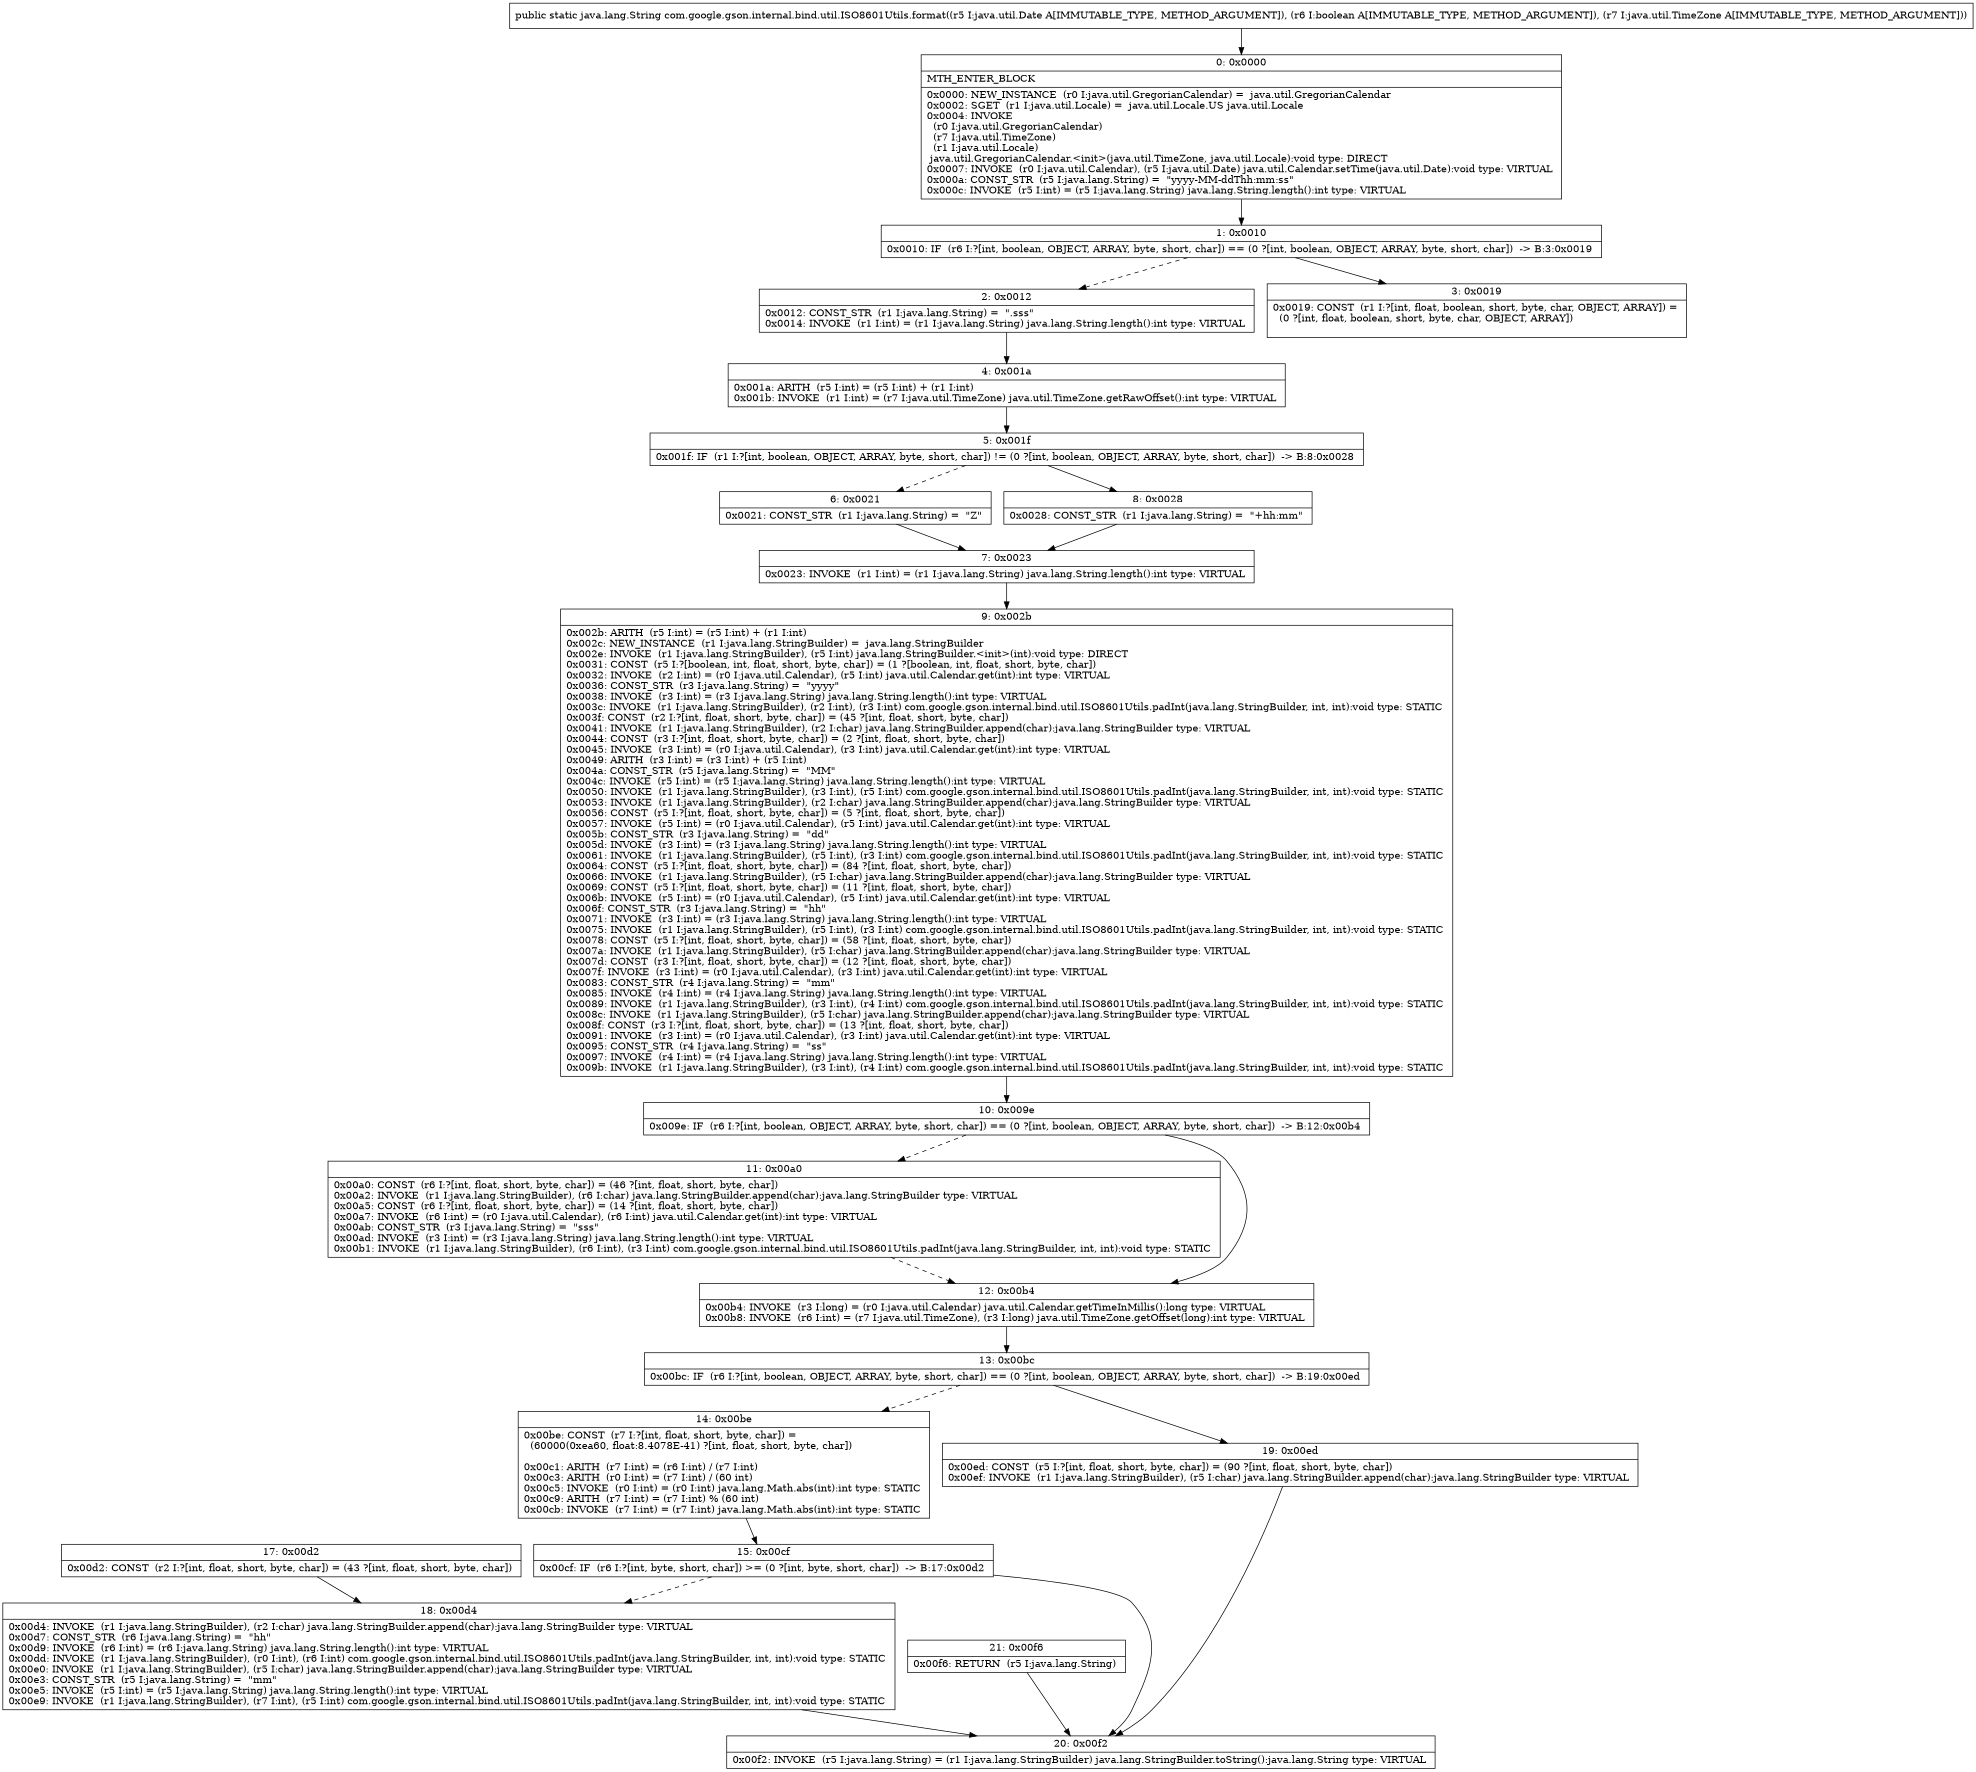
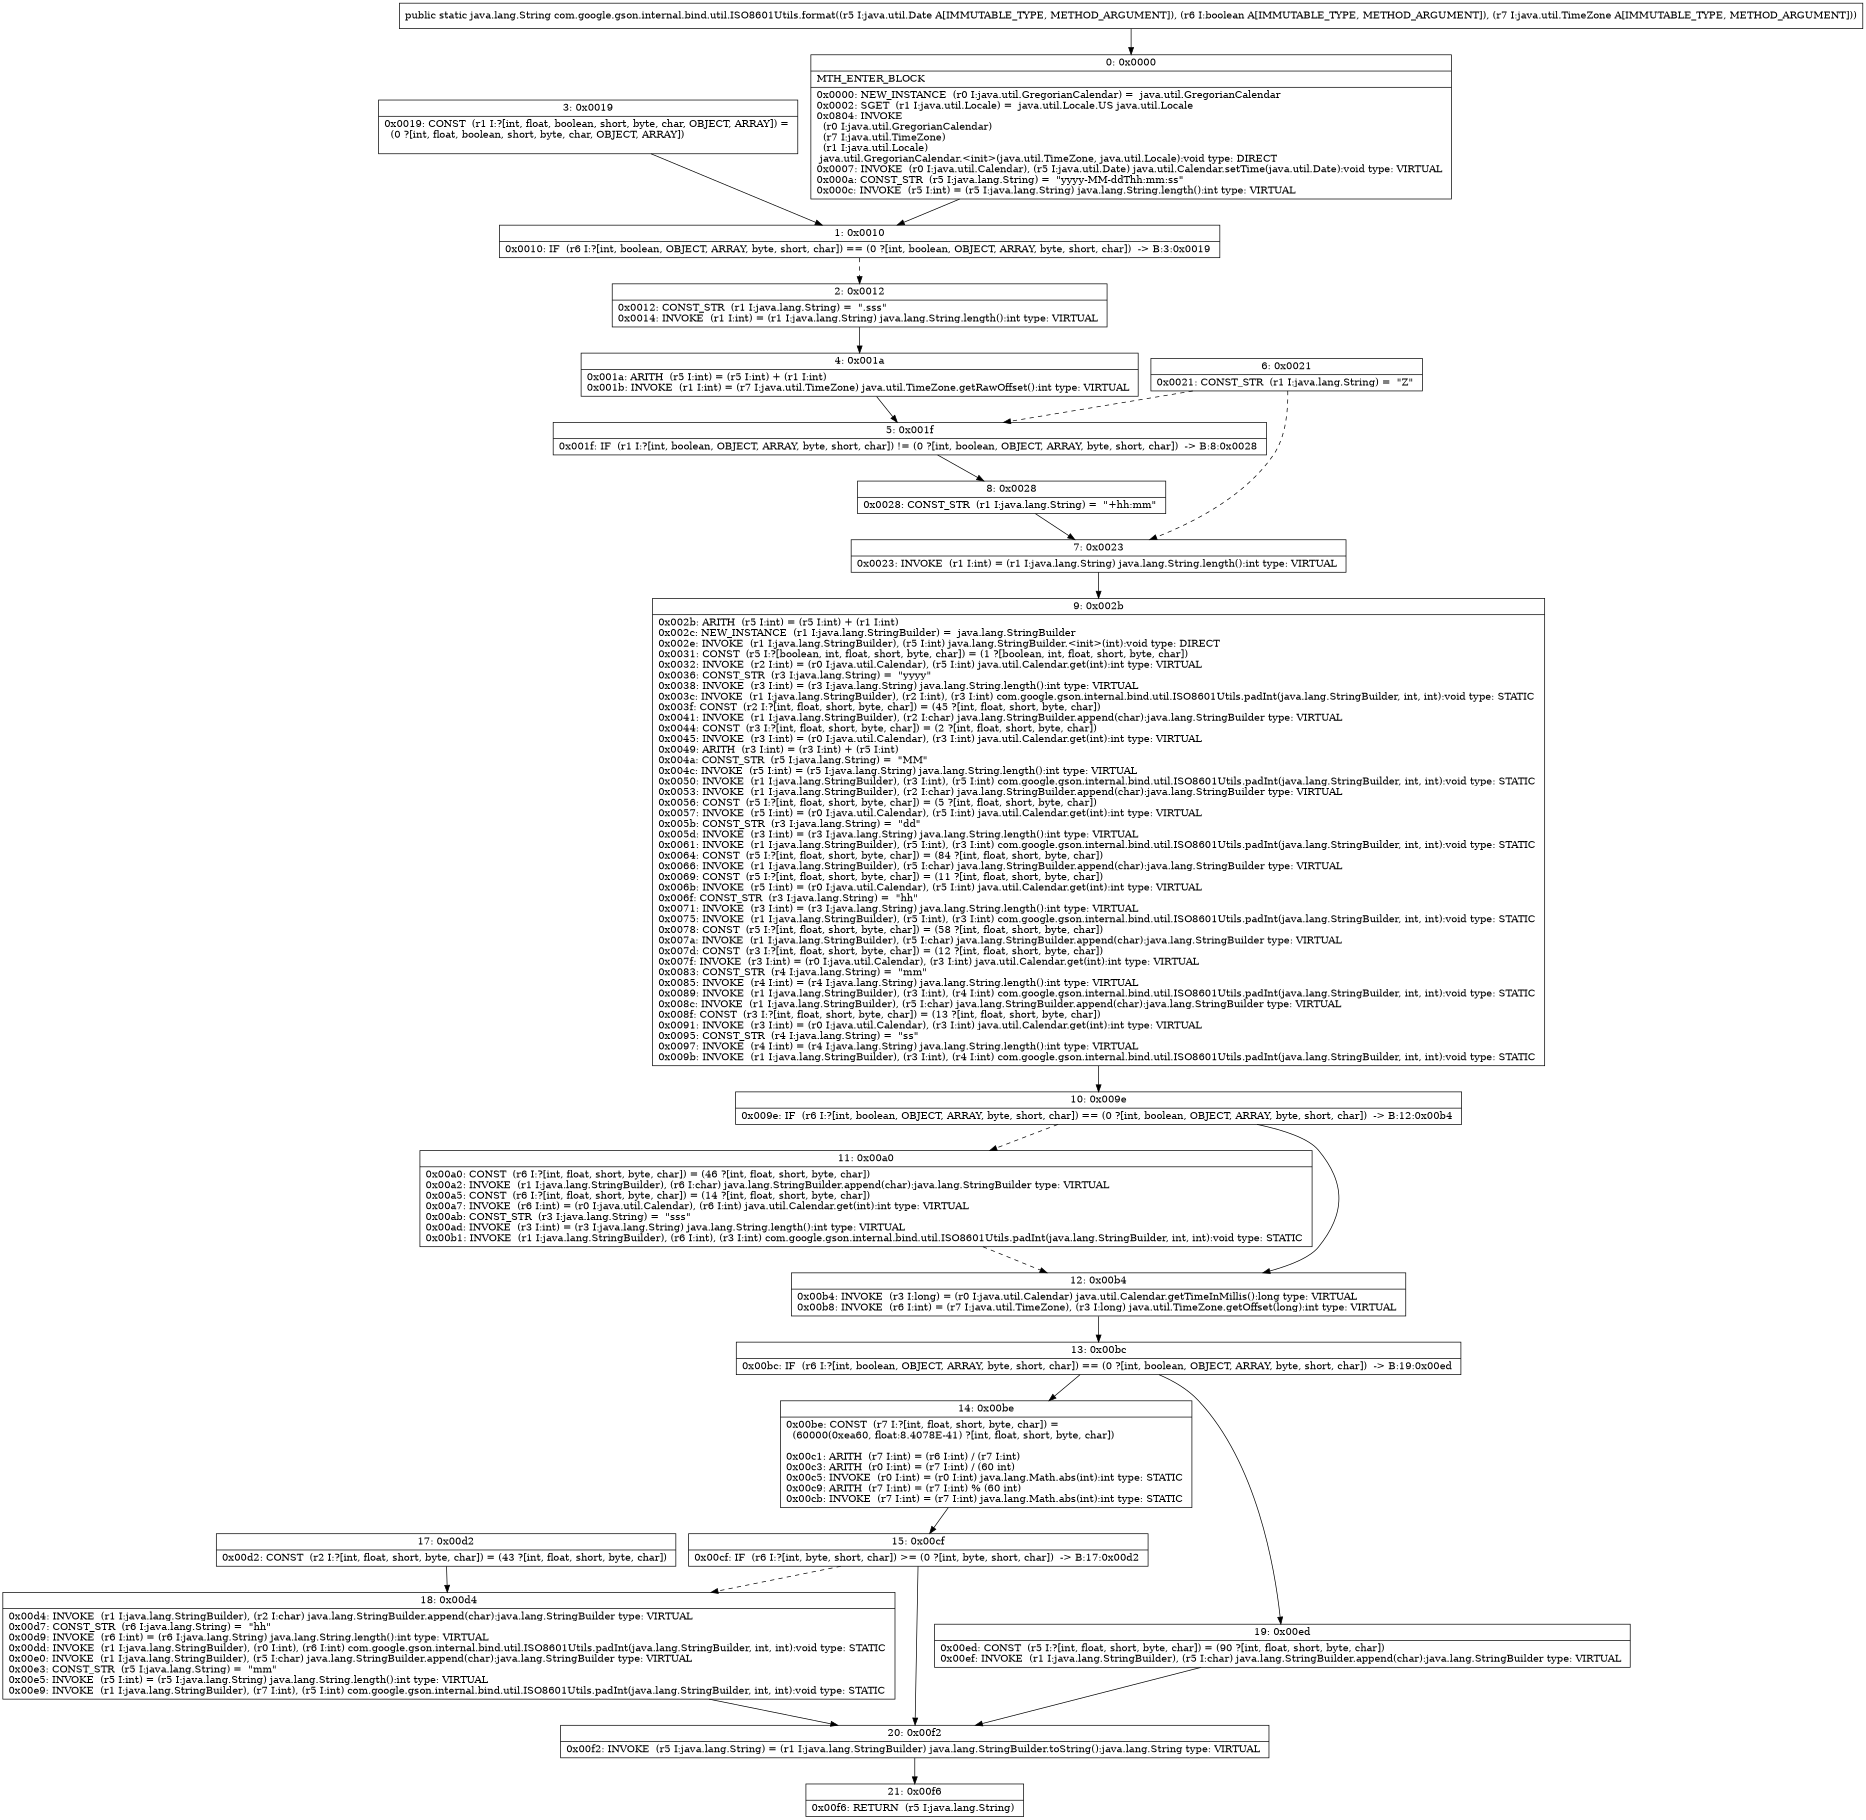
node "0: 0x0000": text "0x0004: INVOKE" -> "0x0804: INVOKE"
edge "1: 0x0010" -> "3: 0x0019": reversed
edge "5: 0x001f" -> "6: 0x0021": reversed
edge "6: 0x0021" -> "7: 0x0023": style solid -> dashed
edge "13: 0x00bc" -> "14: 0x00be": style dashed -> solid
edge "21: 0x00f6" -> "20: 0x00f2": reversed
